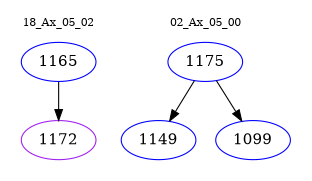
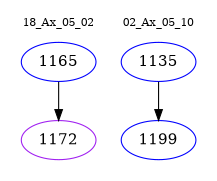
cluster "02_Ax_05_00": label "02_Ax_05_00" -> "02_Ax_05_10"
node "1175": label "1175" -> "1135"
node "1149": removed
node "1099": label "1099" -> "1199"
